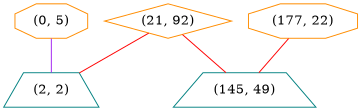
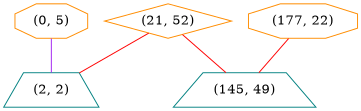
node "(21, 92)": label "(21, 92)" -> "(21, 52)"
